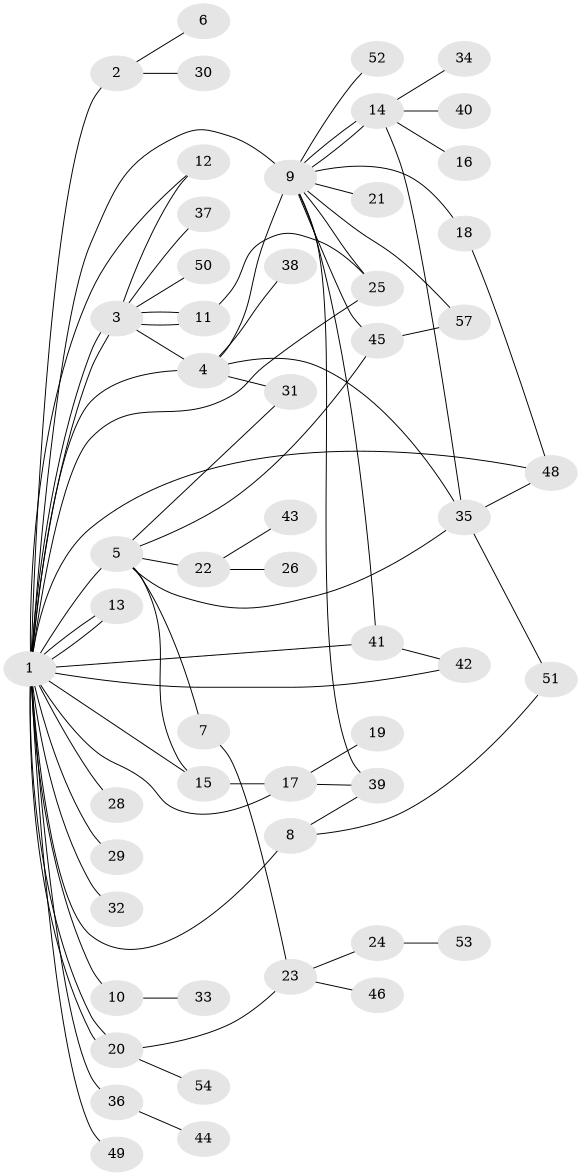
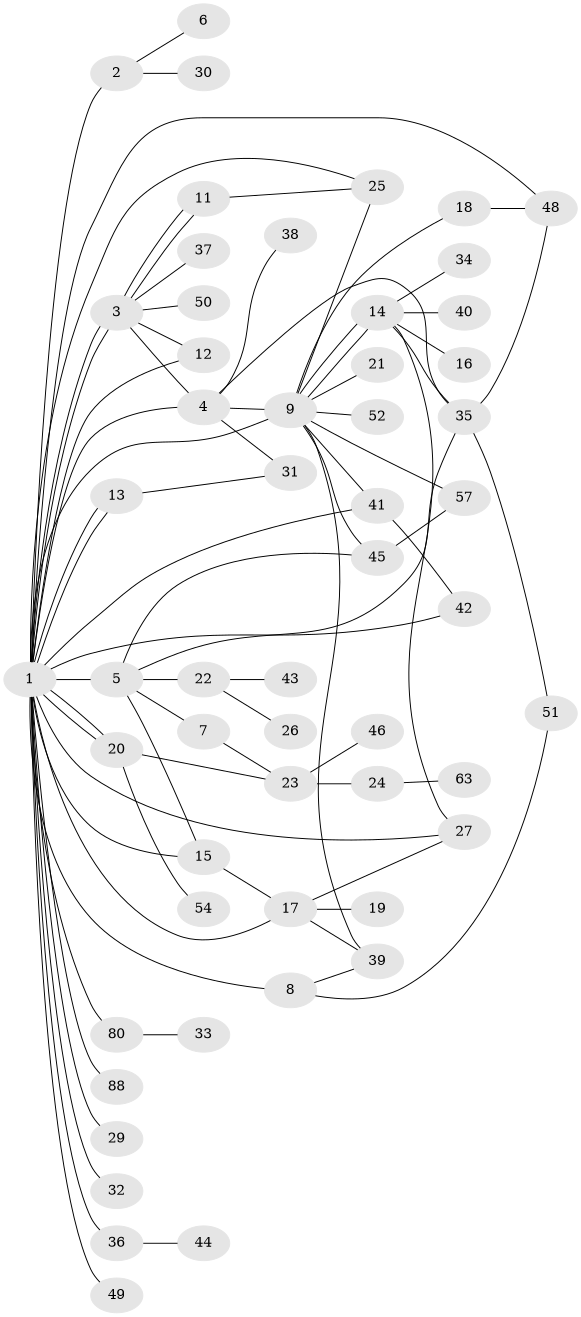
edge "31" -- "5": now "31" -- "13"
node "28": label "28" -> "88"
node "27": added
node "53": label "53" -> "63"
node "10": label "10" -> "80"
